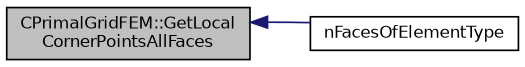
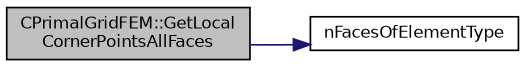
edge "nFacesOfElementType" -> "CPrimalGridFEM::GetLocal CornerPointsAllFaces": reversed
